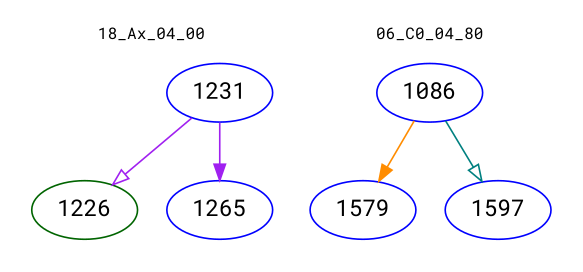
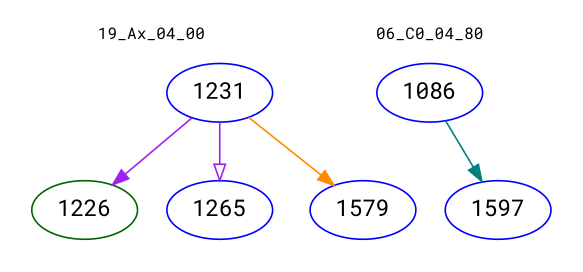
cluster "18_Ax_04_00": label "18_Ax_04_00" -> "19_Ax_04_00"
edge "1231" -> "1265": arrowhead normal -> onormal
edge "1086" -> "1579": now "1231" -> "1579"
edge "1086" -> "1597": arrowhead onormal -> normal
edge "1231" -> "1226": arrowhead onormal -> normal
